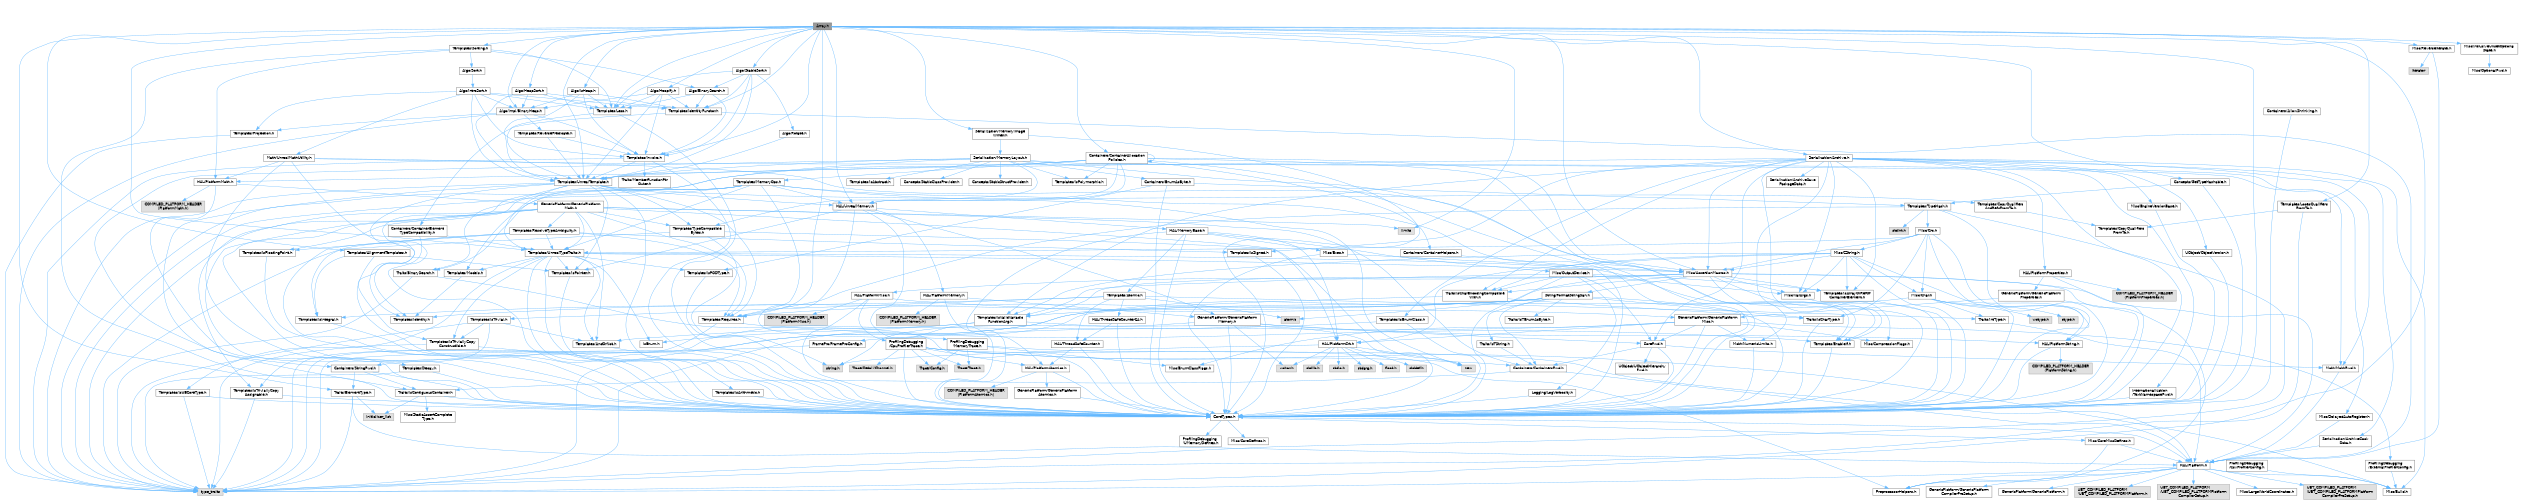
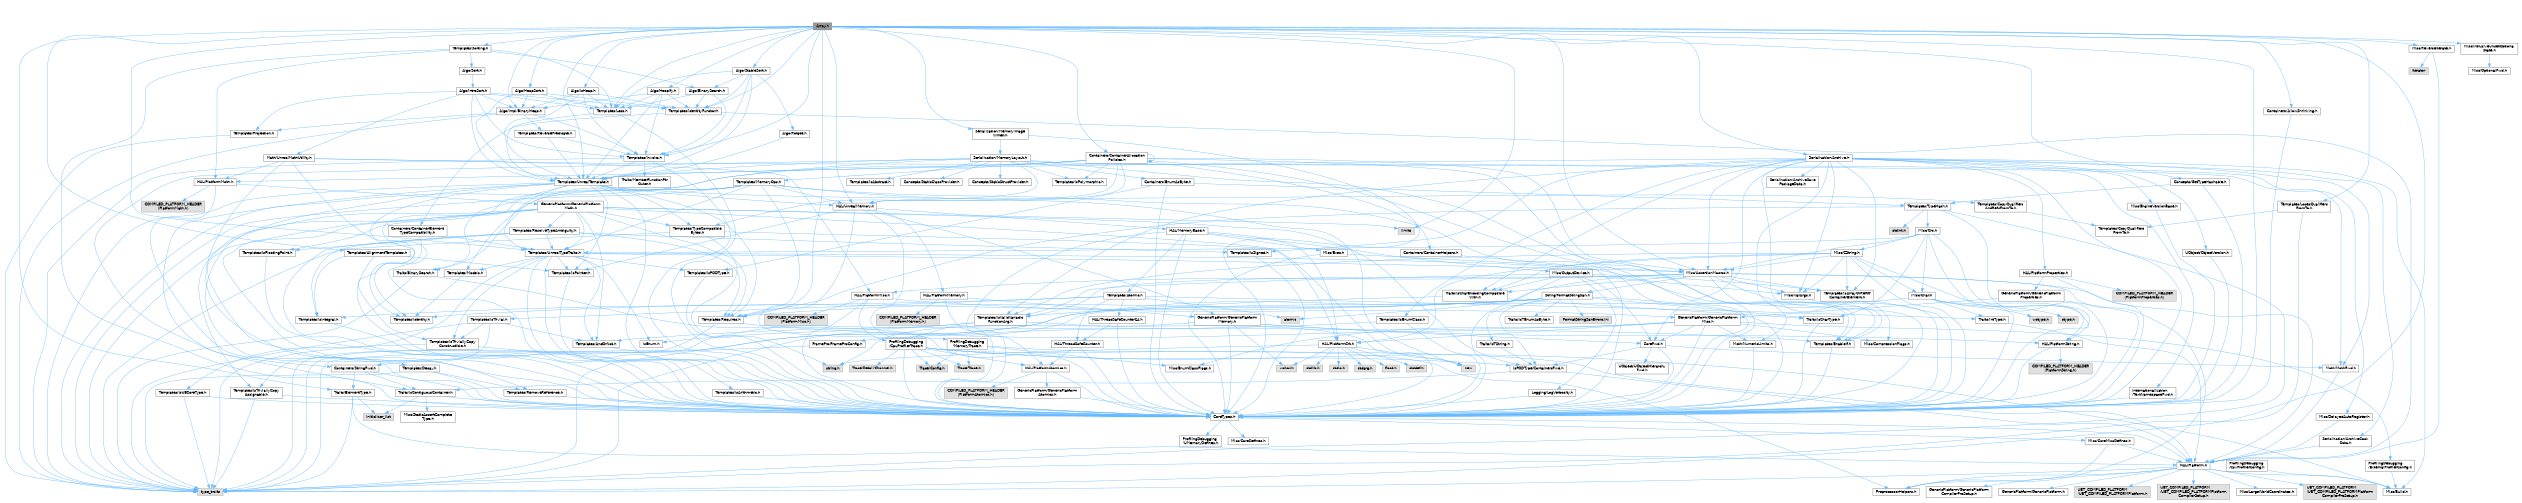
edge "Array.h" -> "Containers/AllowShrinking.h": added
edge "Math/UnrealMathUtility.h" -> "Misc/AssertionMacros.h": now "Math/UnrealMathUtility.h" -> "HAL/PlatformMisc.h"
node "FormatStringSanErrors.inl": added
node "Containers/ContainersFwd.h": label "Containers/ContainersFwd.h" -> "IsPODType/ContainersFwd.h"
node "Templates/RemoveReference.h": added
